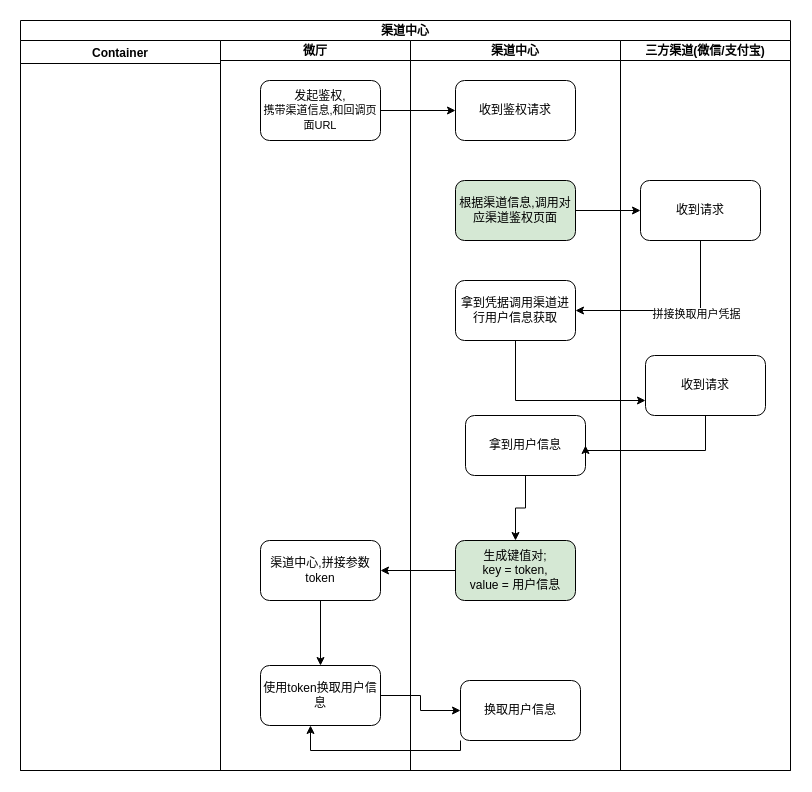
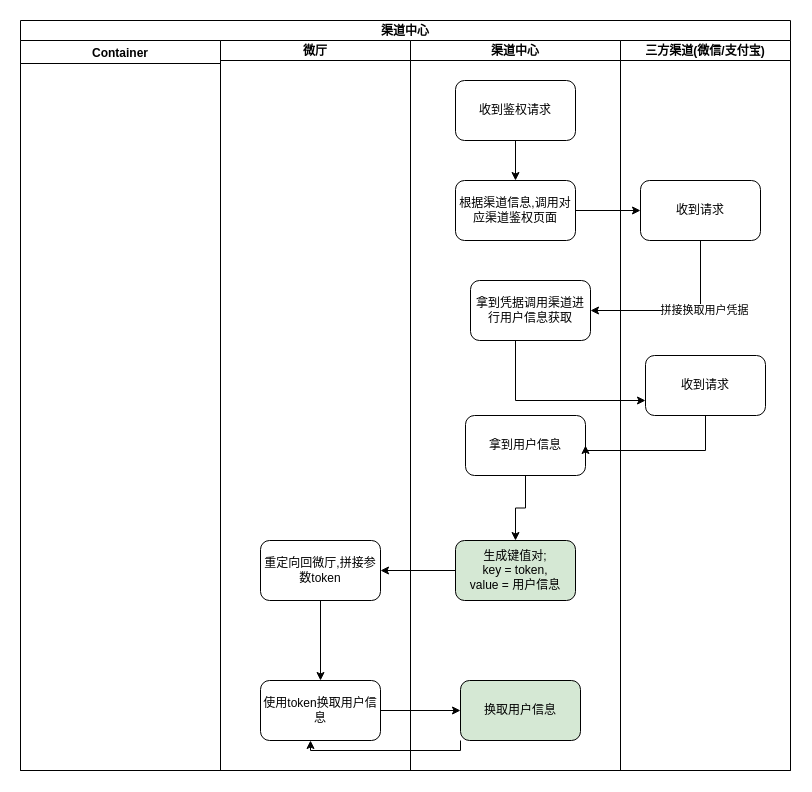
node "发起鉴权, 携带渠道信息,和回调页面URL": removed
edge "发起鉴权, 携带渠道信息,和回调页面URL" -> "收到鉴权请求": removed
edge "收到鉴权请求" -> "根据渠道信息,调用对应渠道鉴权页面": added
node "根据渠道信息,调用对应渠道鉴权页面": fillcolor #d5e8d4 -> #ffffff
node "拿到凭据调用渠道进行用户信息获取": moved (516, 311) -> (531, 311)
node "渠道中心,拼接参数token": label "渠道中心,拼接参数token" -> "重定向回微厅,拼接参数token"
node "使用token换取用户信息": moved (321, 696) -> (321, 711)
node "换取用户信息": fillcolor #ffffff -> #d5e8d4
